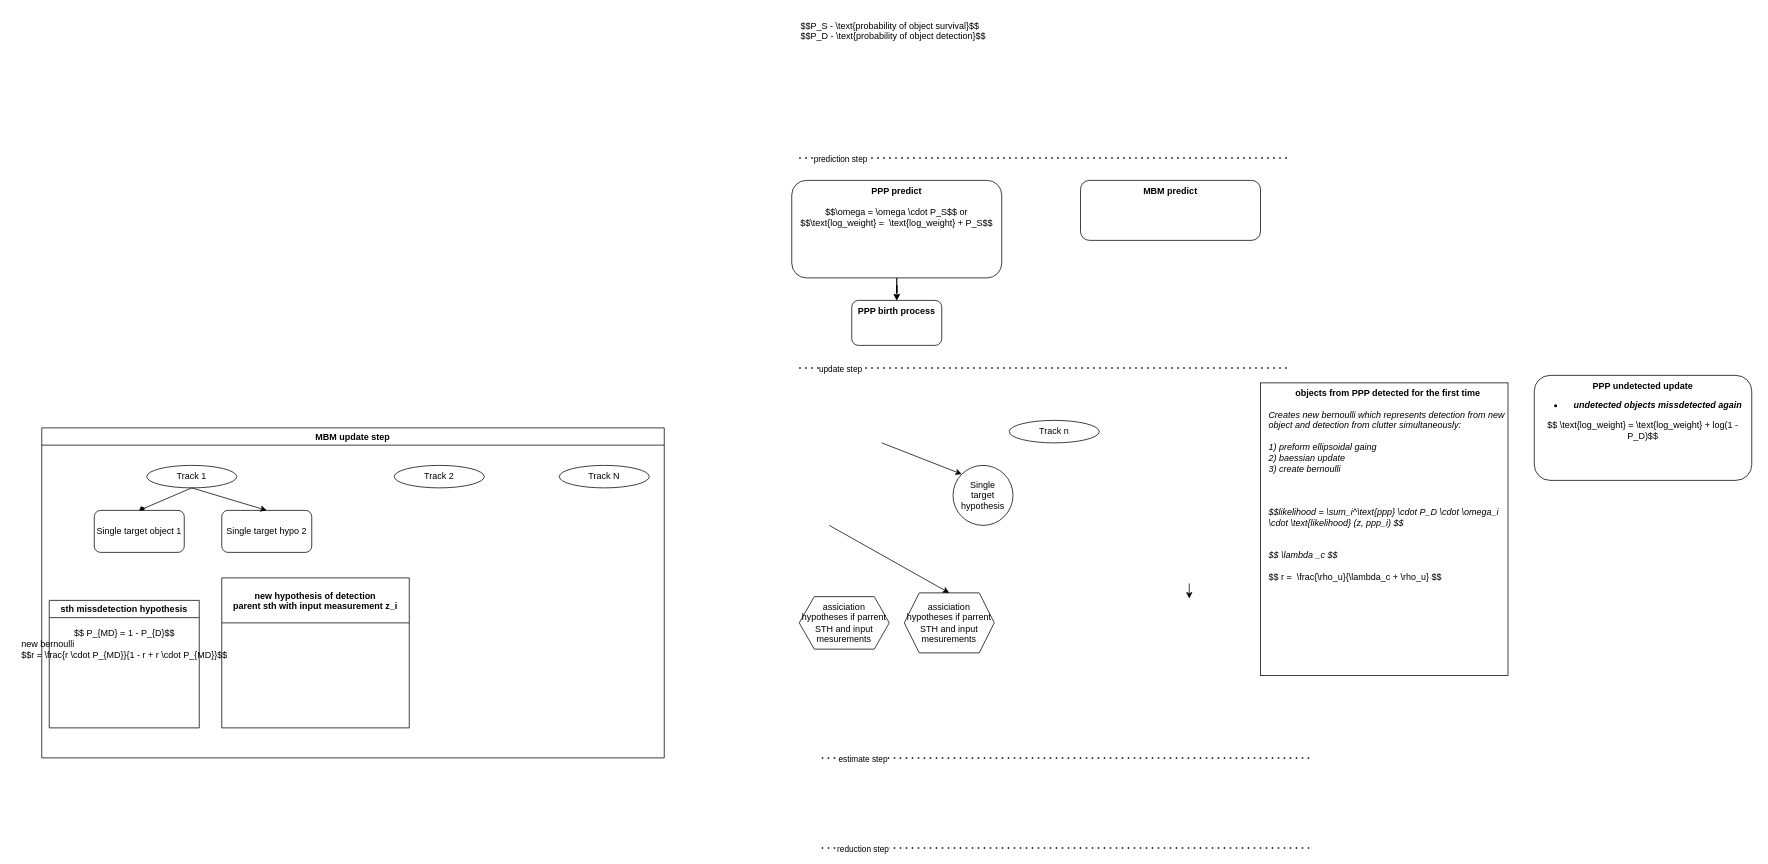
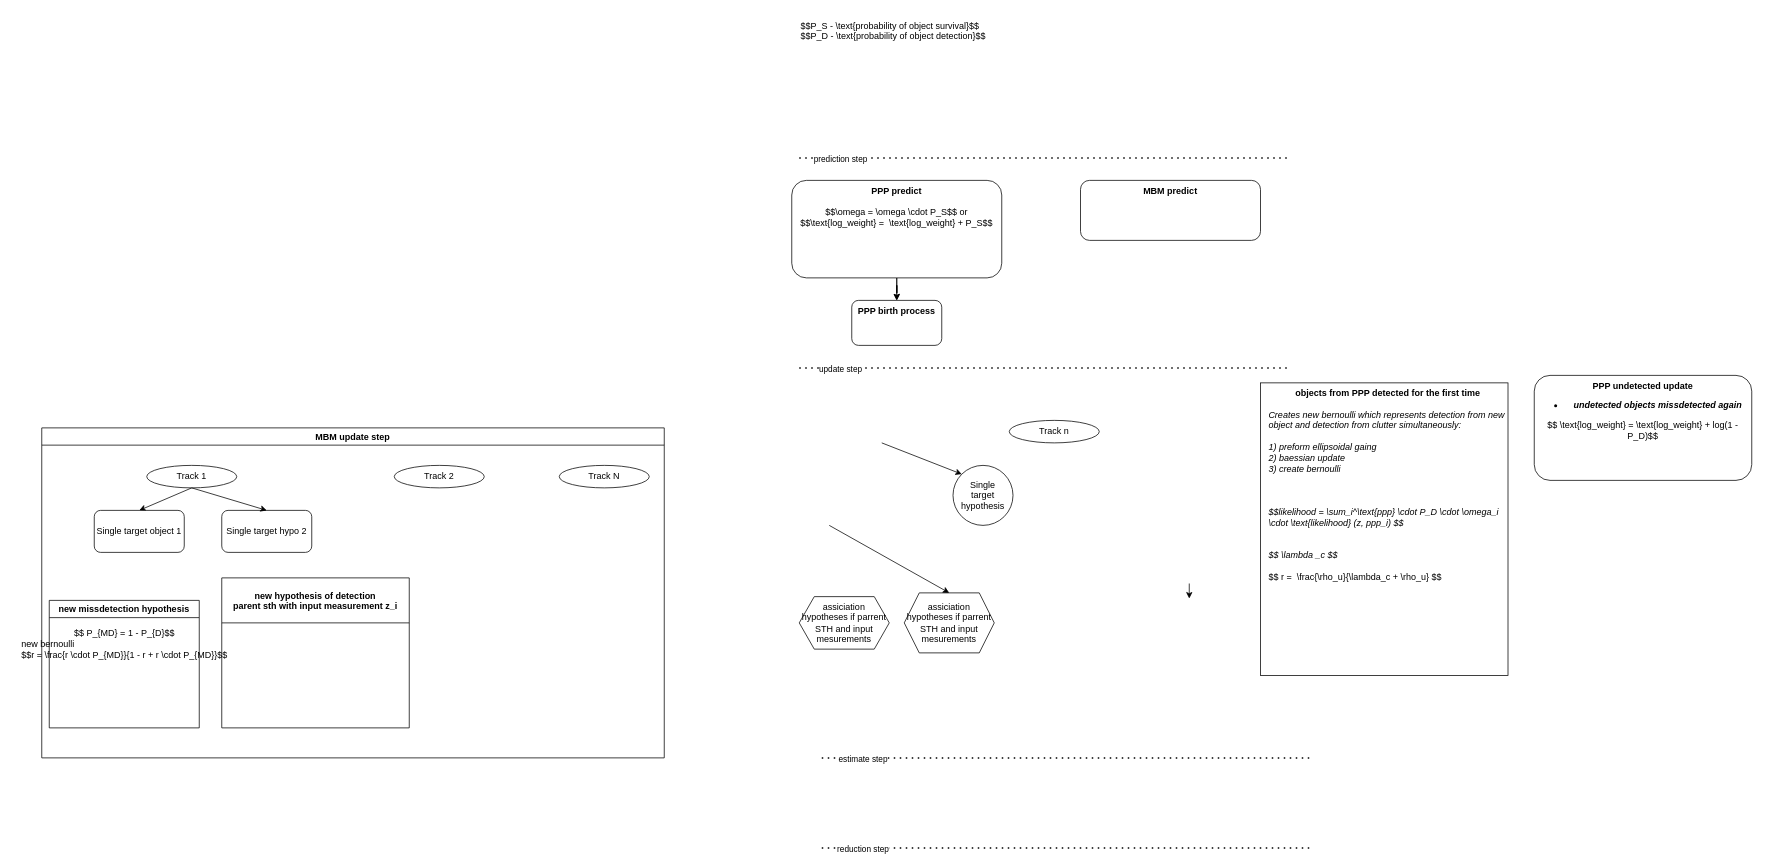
edge "Track 1" -> "Single target object 1": arrowhead diamond -> classic
node "sth missdetection hypothesis": label "sth missdetection hypothesis" -> "new missdetection hypothesis"
